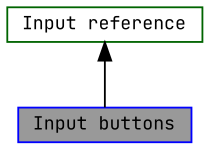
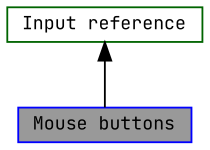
node "Input buttons": label "Input buttons" -> "Mouse buttons"
